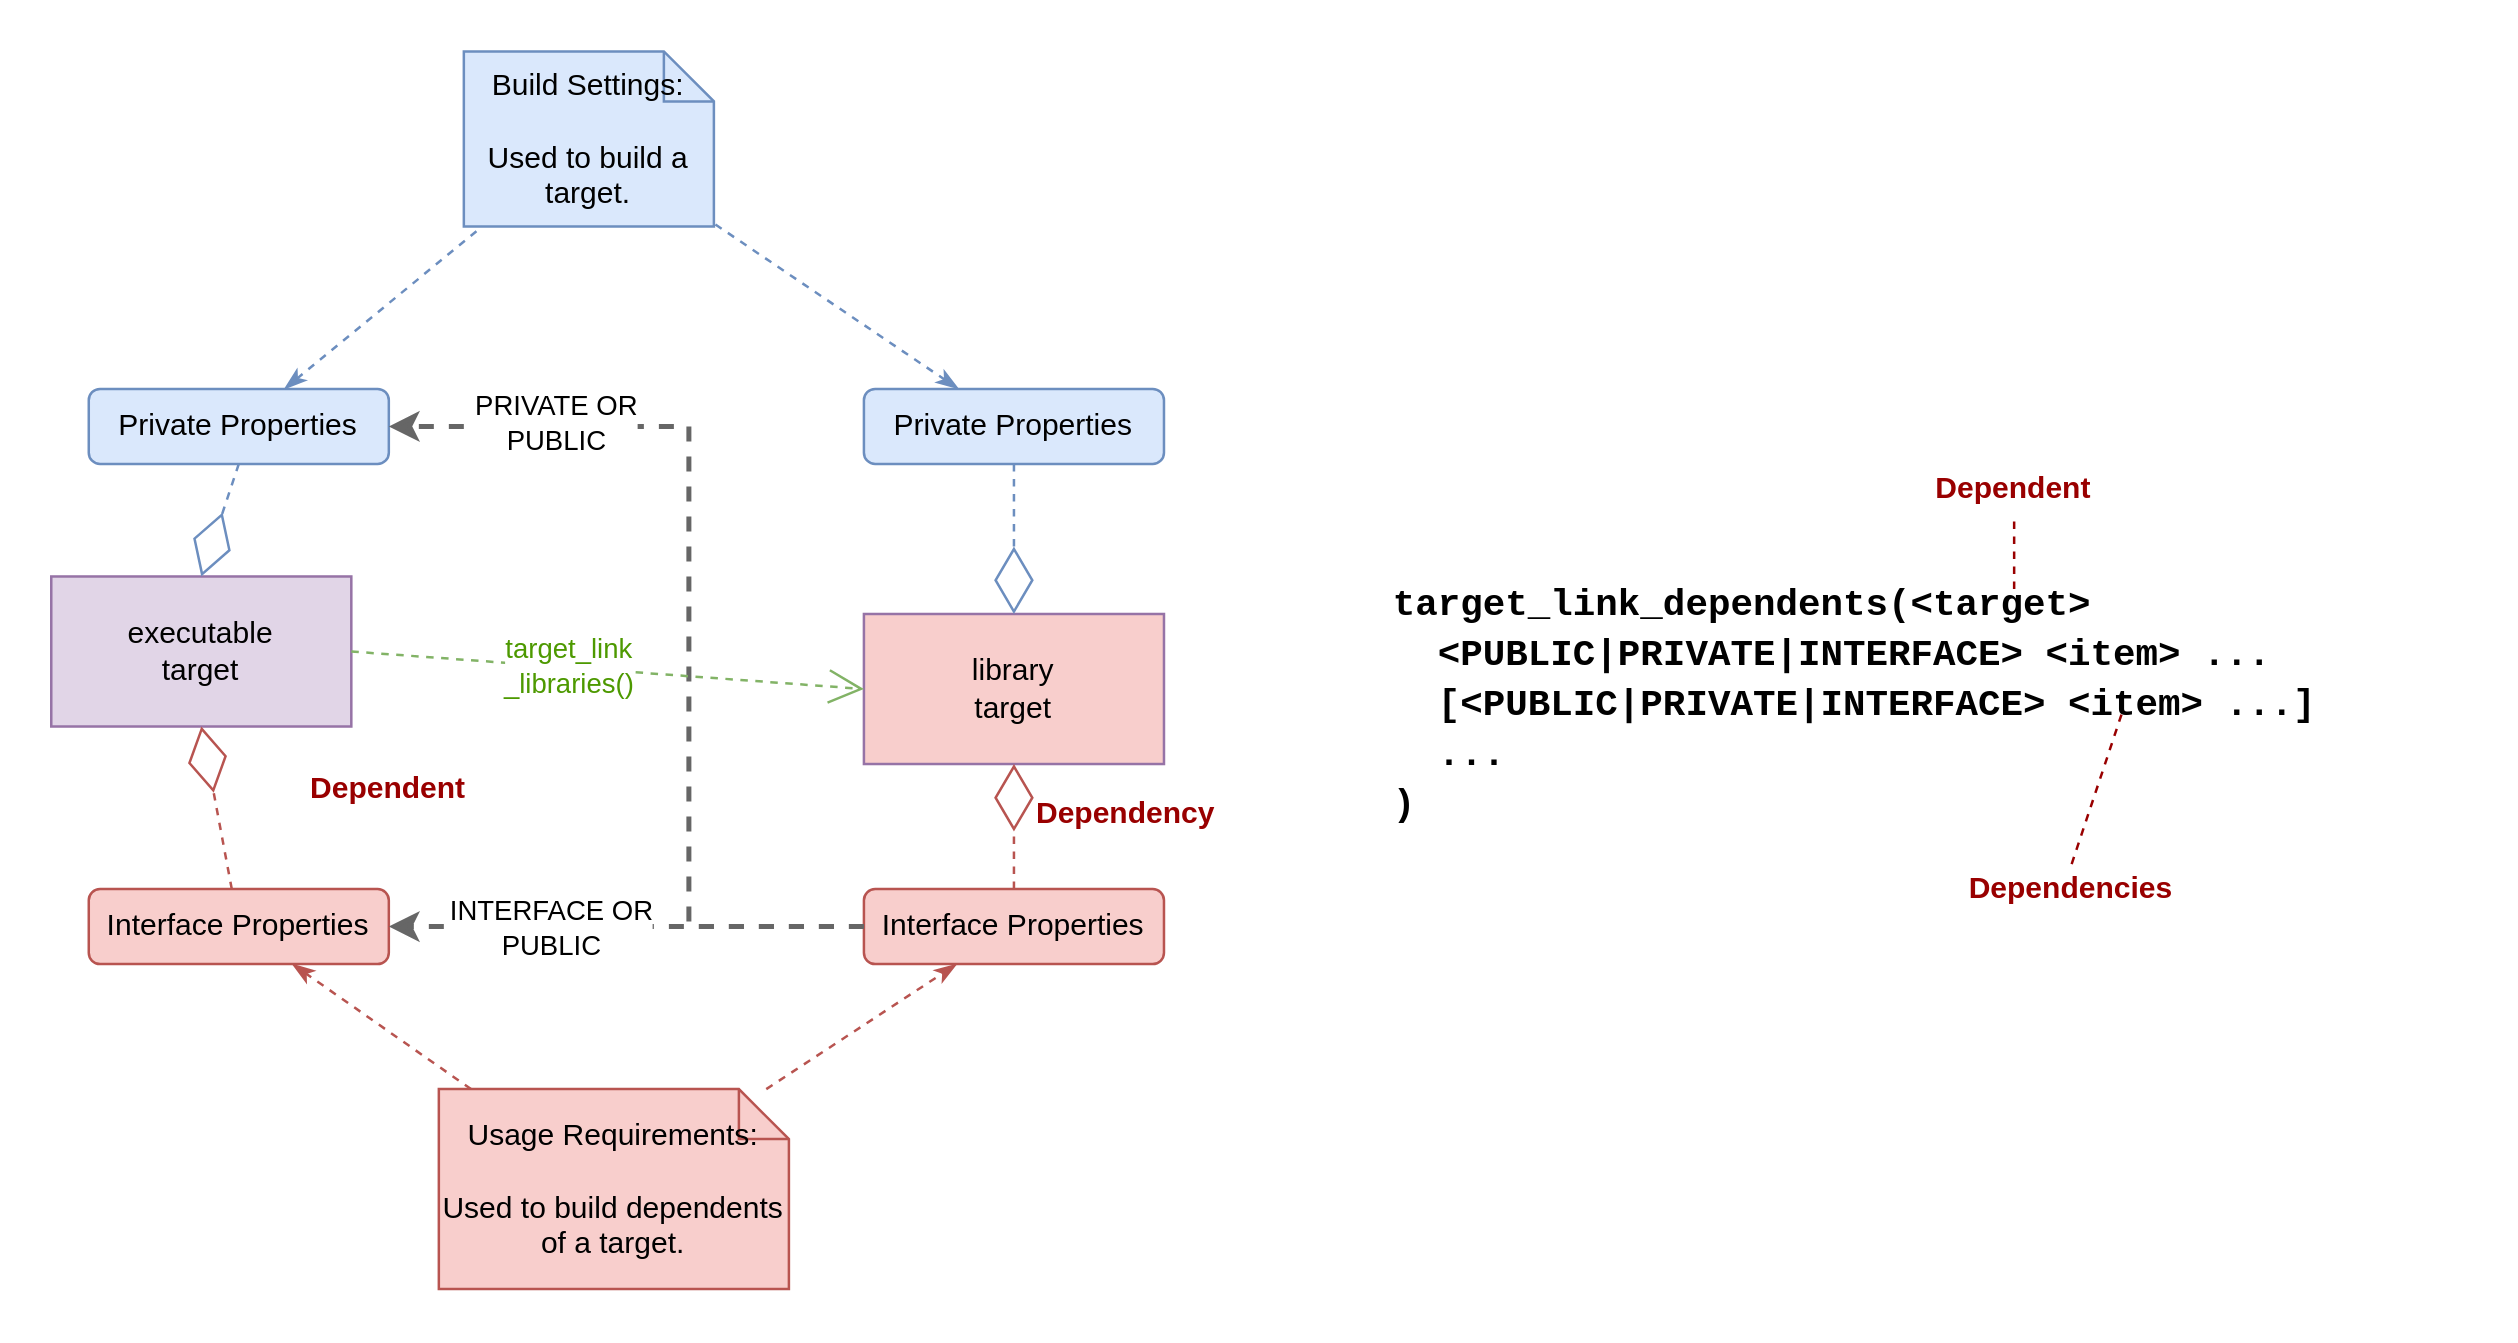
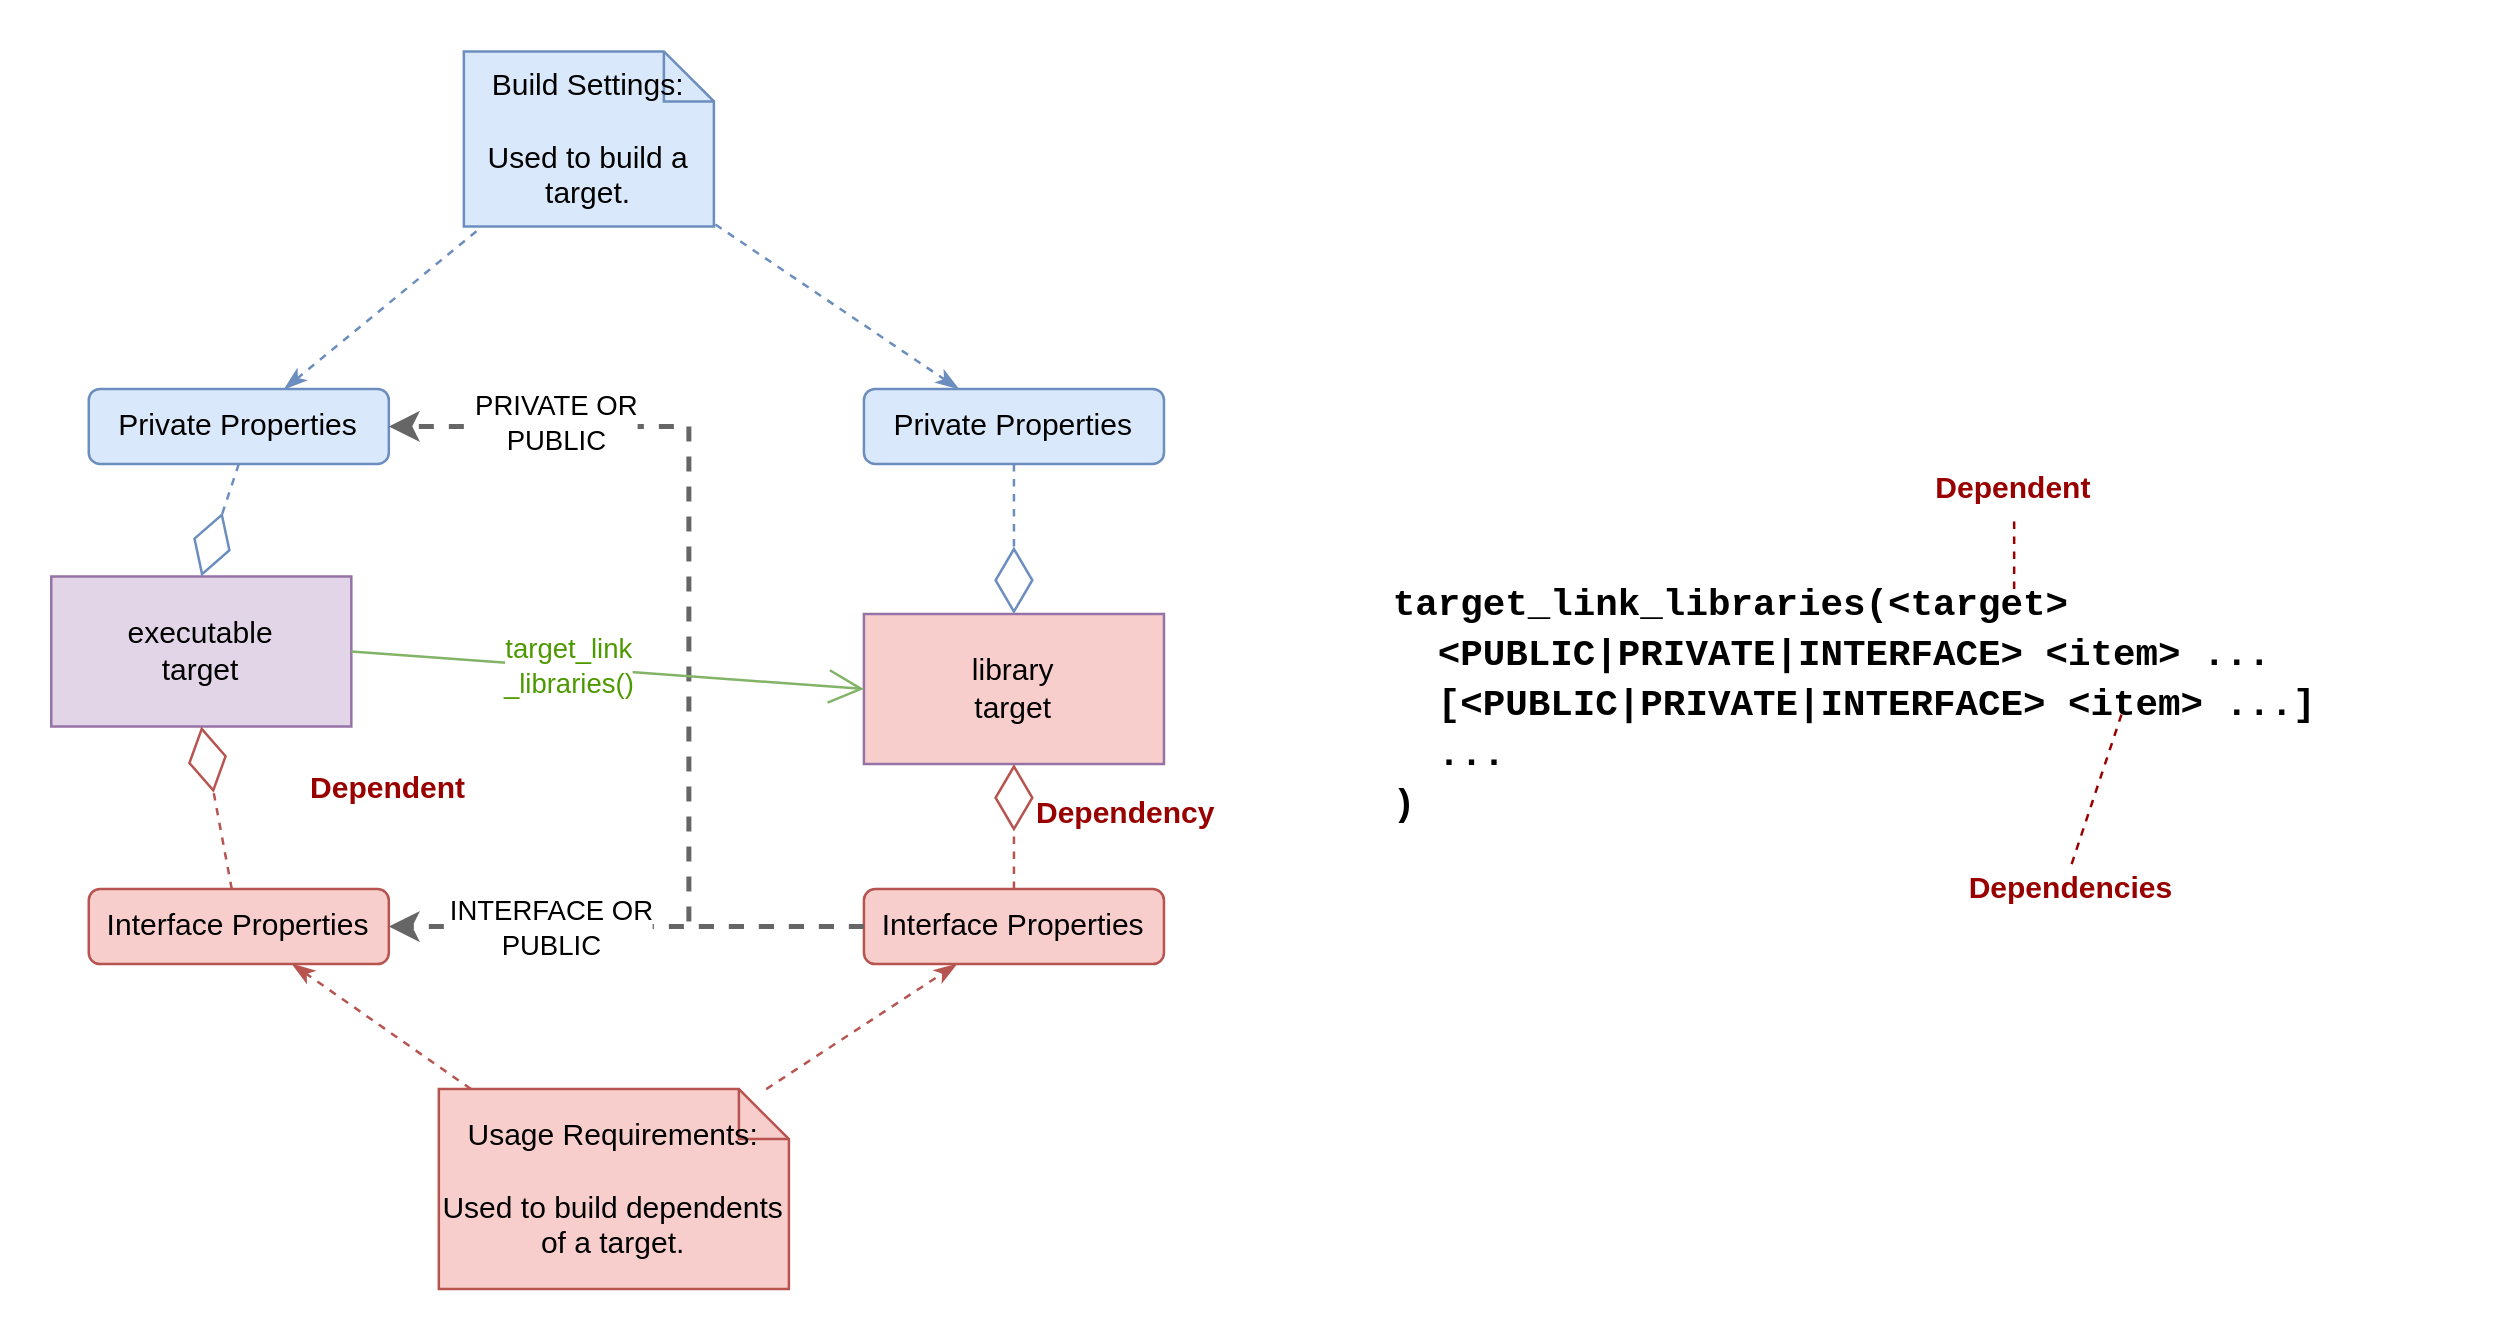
edge "executable target" -> "library target": style dashed -> solid
node "target_link_dependents(<target> <PUBLIC|PRIVATE|INTERFACE> <item> ... [<PUBLIC|PRIVATE|INTERFACE> <item> ...] ... )": label "target_link_dependents(<target> <PUBLIC|PRIVATE|INTERFACE> <item> ... [<PUBLIC|PRIVATE|INTERFACE> <item> ...] ... )" -> "target_link_libraries(<target> <PUBLIC|PRIVATE|INTERFACE> <item> ... [<PUBLIC|PRIVATE|INTERFACE> <item> ...] ... )"
